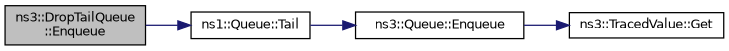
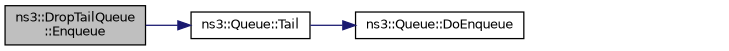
node "ns1::Queue::Tail": label "ns1::Queue::Tail" -> "ns3::Queue::Tail"
node "ns3::Queue::Enqueue": label "ns3::Queue::Enqueue" -> "ns3::Queue::DoEnqueue"
node "ns3::TracedValue::Get": removed
